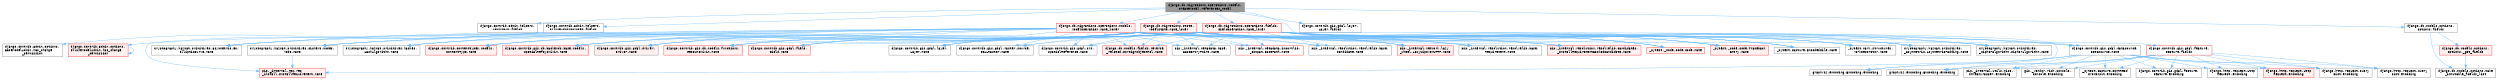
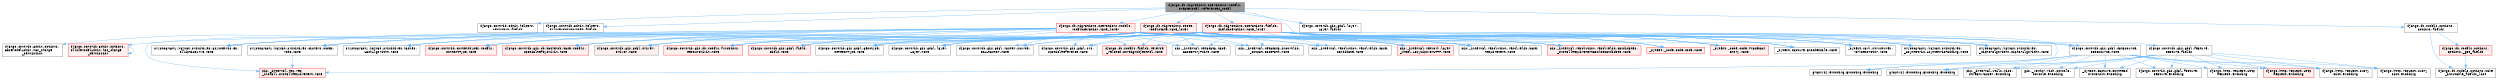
node "django.contrib.gis.gdal.geomtype. OGRGeomType.name": added
node "pip._internal.metadata.importlib. _compat.BasePath.name": color red -> grey40
node "pip._internal.network.lazy _wheel.LazyZipOverHTTP.name": label "pip._internal.network.lazy _wheel.LazyZipOverHTTP.name" -> "pip._internal.network.layer _wheel.LazyZipOverHTTP.name"
node "django.contrib.gis.gdal.feature. Feature.fields": color red -> grey40
